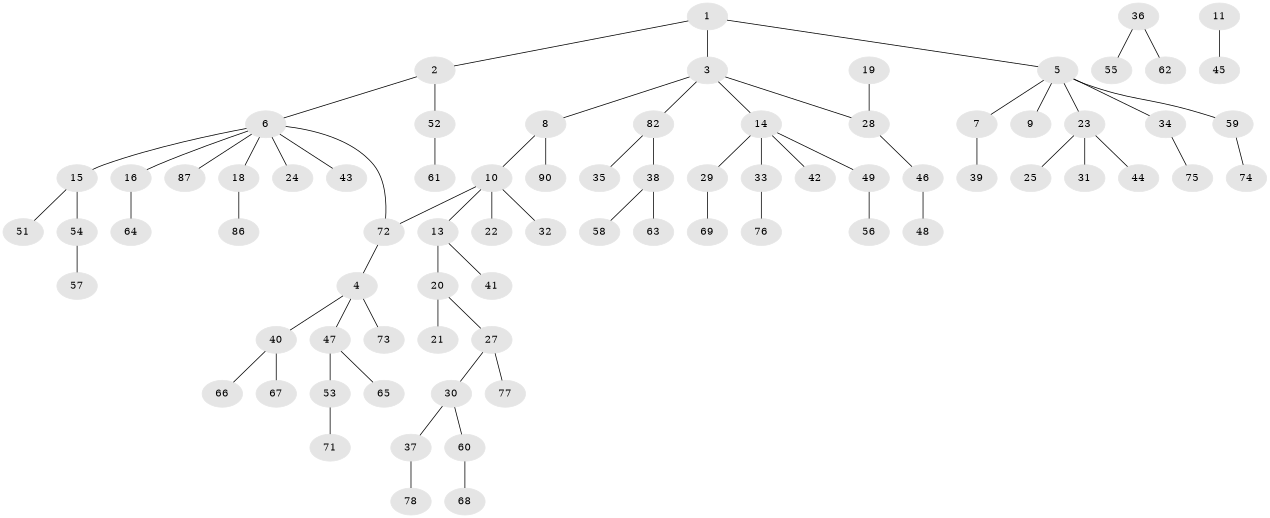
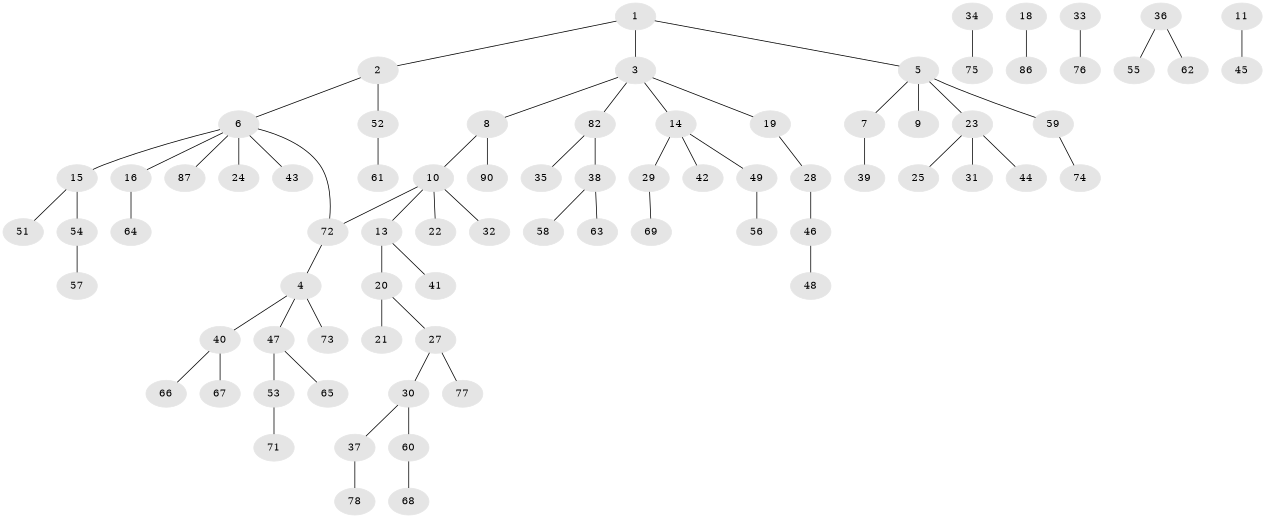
edge "3" -- "28": now "3" -- "19"
edge "5" -- "34": removed
edge "6" -- "18": removed
edge "14" -- "33": removed
